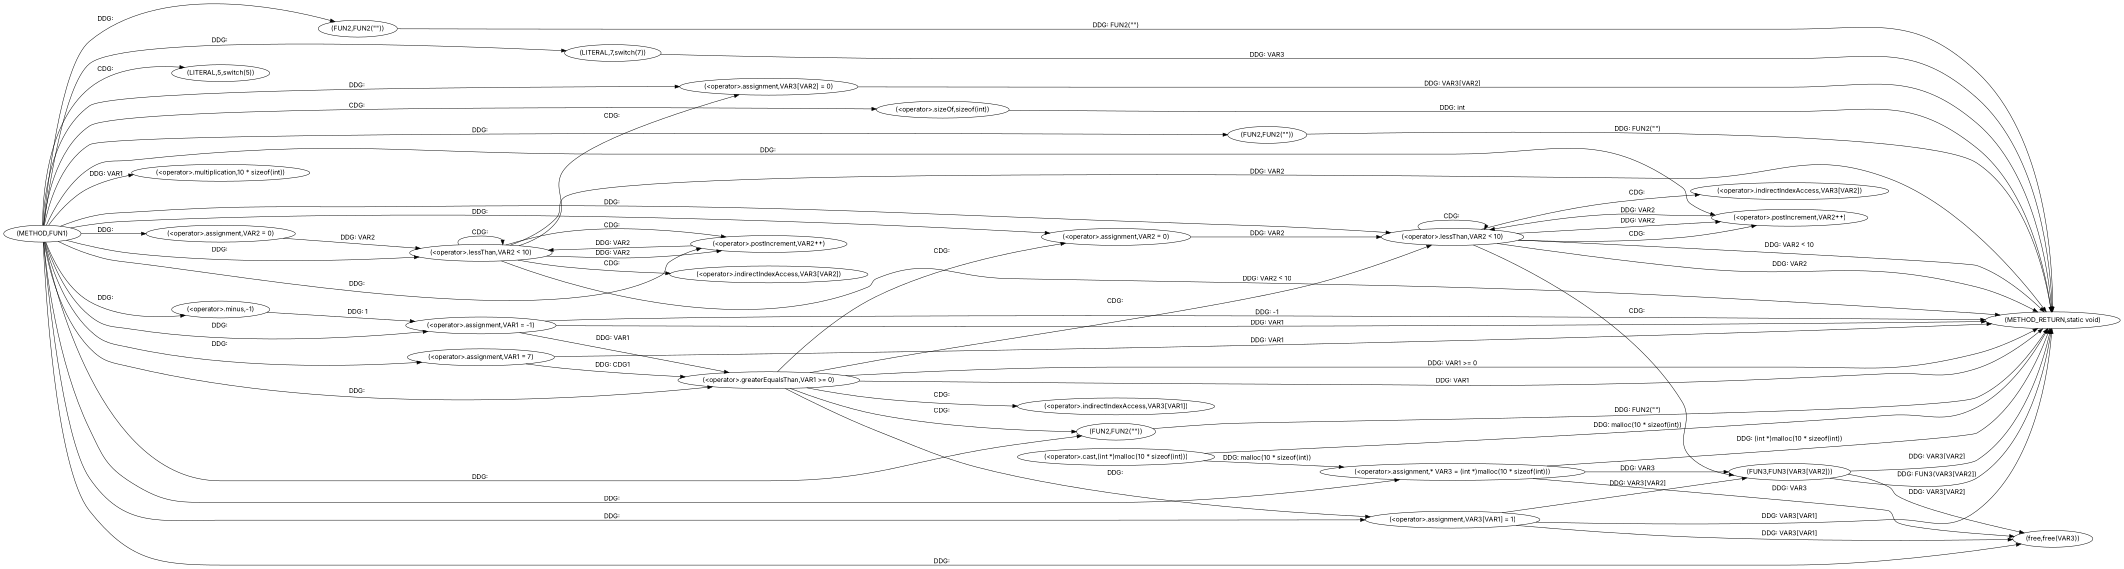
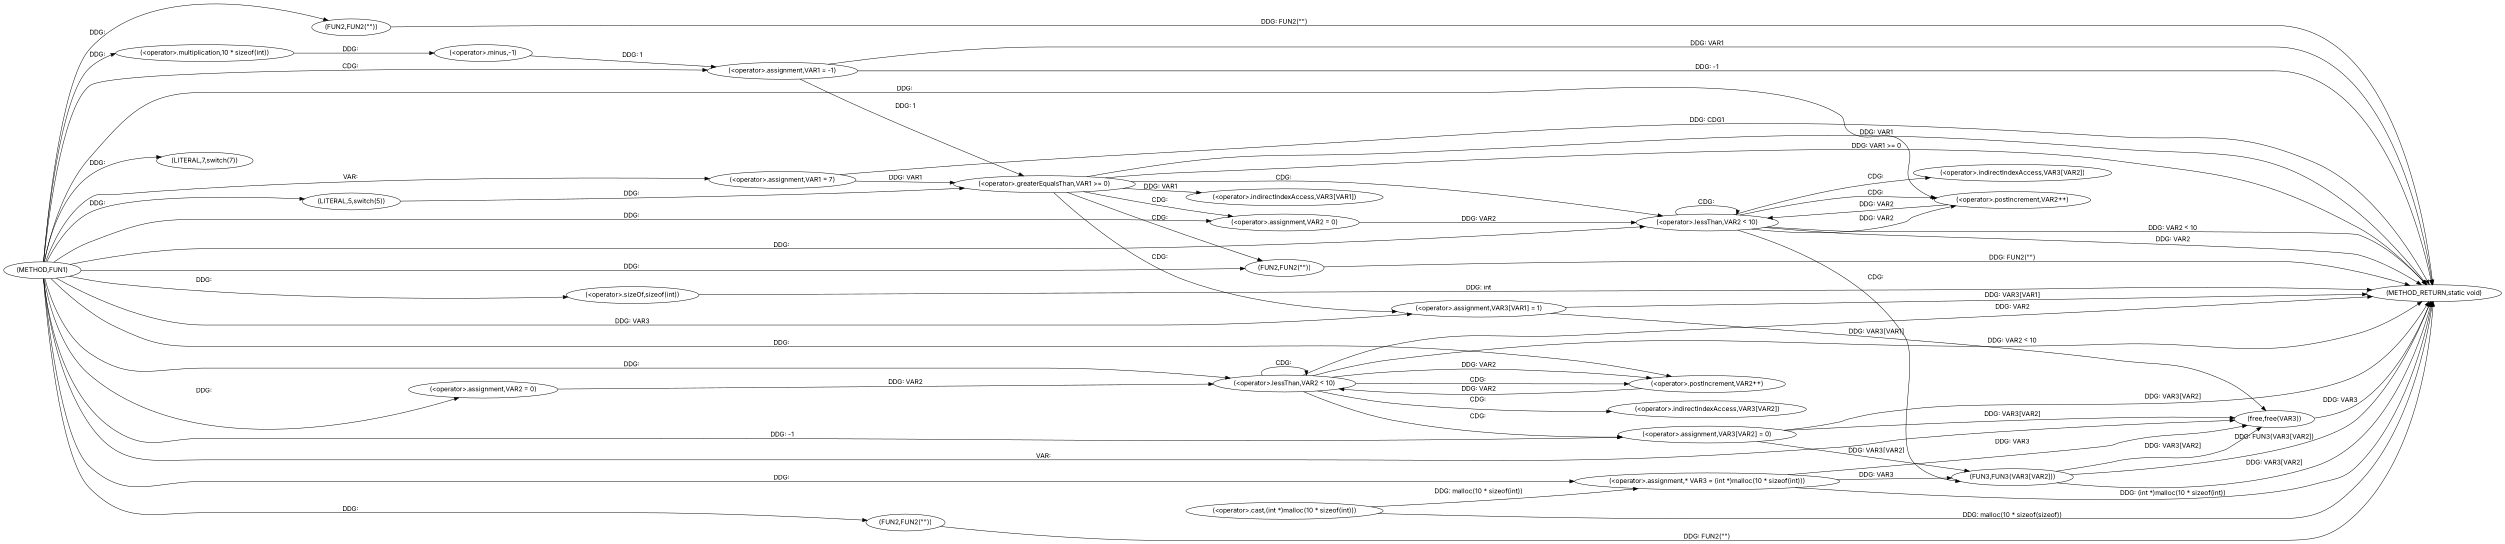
edge "(LITERAL,7,switch(7))" -> "(METHOD_RETURN,static void)": now "(free,free(VAR3))" -> "(METHOD_RETURN,static void)"
edge "(METHOD,FUN1)" -> "(LITERAL,5,switch(5))": label "CDG: " -> "DDG: "
edge "(METHOD,FUN1)" -> "(<operator>.assignment,VAR3[VAR2] = 0)": label "DDG: " -> "DDG: -1"
edge "(METHOD,FUN1)" -> "(<operator>.sizeOf,sizeof(int))": label "CDG: " -> "DDG: "
edge "(METHOD,FUN1)" -> "(<operator>.multiplication,10 * sizeof(int))": label "DDG: VAR1" -> "DDG: "
edge "(METHOD,FUN1)" -> "(<operator>.minus,-1)": now "(<operator>.multiplication,10 * sizeof(int))" -> "(<operator>.minus,-1)"
edge "(METHOD,FUN1)" -> "(<operator>.assignment,VAR1 = -1)": label "DDG: " -> "CDG: "
edge "(<operator>.assignment,VAR1 = -1)" -> "(<operator>.greaterEqualsThan,VAR1 >= 0)": label "DDG: VAR1" -> "DDG: 1"
edge "(<operator>.assignment,VAR1 = 7)" -> "(METHOD_RETURN,static void)": label "DDG: VAR1" -> "DDG: CDG1"
edge "(METHOD,FUN1)" -> "(<operator>.assignment,VAR1 = 7)": label "DDG: " -> "VAR: "
edge "(<operator>.assignment,VAR1 = 7)" -> "(<operator>.greaterEqualsThan,VAR1 >= 0)": label "DDG: CDG1" -> "DDG: VAR1"
edge "(<operator>.greaterEqualsThan,VAR1 >= 0)" -> "(<operator>.indirectIndexAccess,VAR3[VAR1])": label "CDG: " -> "DDG: VAR1"
edge "(METHOD,FUN1)" -> "(<operator>.greaterEqualsThan,VAR1 >= 0)": now "(LITERAL,5,switch(5))" -> "(<operator>.greaterEqualsThan,VAR1 >= 0)"
edge "(<operator>.assignment,VAR3[VAR2] = 0)" -> "(free,free(VAR3))": added, label "DDG: VAR3[VAR2]"
edge "(<operator>.cast,(int *)malloc(10 * sizeof(int)))" -> "(METHOD_RETURN,static void)": label "DDG: malloc(10 * sizeof(int))" -> "DDG: malloc(10 * sizeof(sizeof))"
edge "(<operator>.greaterEqualsThan,VAR1 >= 0)" -> "(<operator>.assignment,VAR3[VAR1] = 1)": label "DDG: " -> "CDG: "
edge "(<operator>.assignment,VAR3[VAR1] = 1)" -> "(FUN3,FUN3(VAR3[VAR2]))": now "(<operator>.assignment,VAR3[VAR2] = 0)" -> "(FUN3,FUN3(VAR3[VAR2]))"
edge "(METHOD,FUN1)" -> "(<operator>.assignment,VAR3[VAR1] = 1)": label "DDG: " -> "DDG: VAR3"
edge "(METHOD,FUN1)" -> "(free,free(VAR3))": label "DDG: " -> "VAR: "
